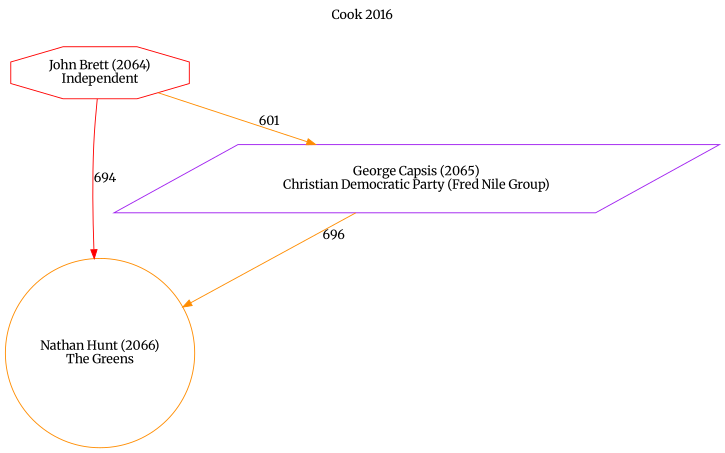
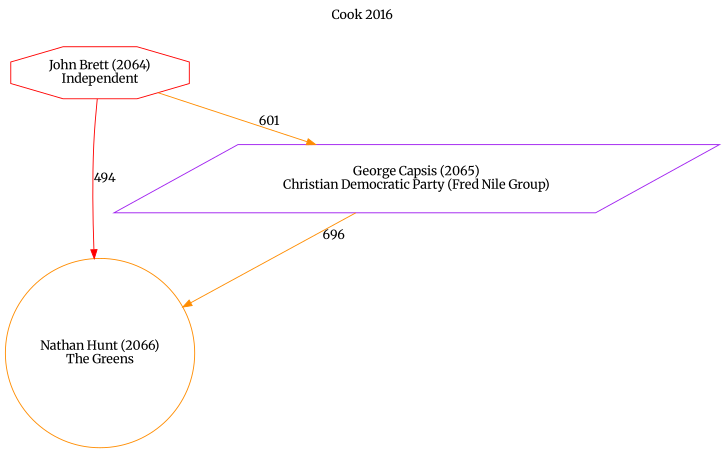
edge "John Brett (2064) Independent" -> "Nathan Hunt (2066) The Greens": label "694" -> "494"
